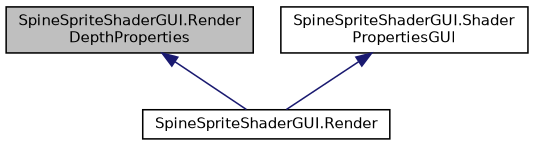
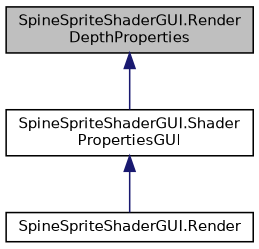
edge "SpineSpriteShaderGUI.Render" -> "SpineSpriteShaderGUI.Render DepthProperties": now "SpineSpriteShaderGUI.Shader PropertiesGUI" -> "SpineSpriteShaderGUI.Render DepthProperties"
